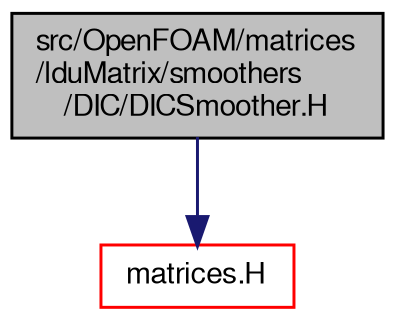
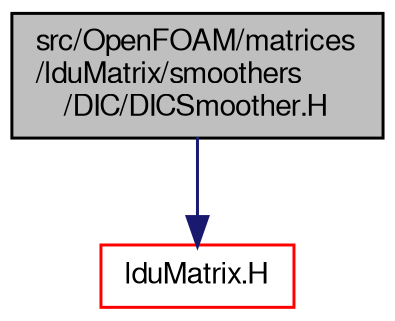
node "matrices.H": label "matrices.H" -> "lduMatrix.H"
